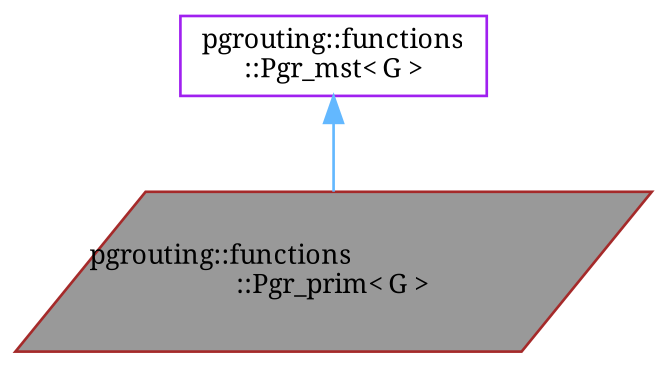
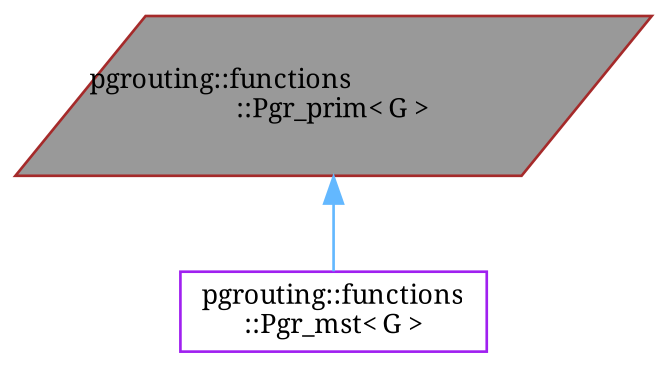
edge "pgrouting::functions ::Pgr_prim< G >" -> "pgrouting::functions ::Pgr_mst< G >": reversed
